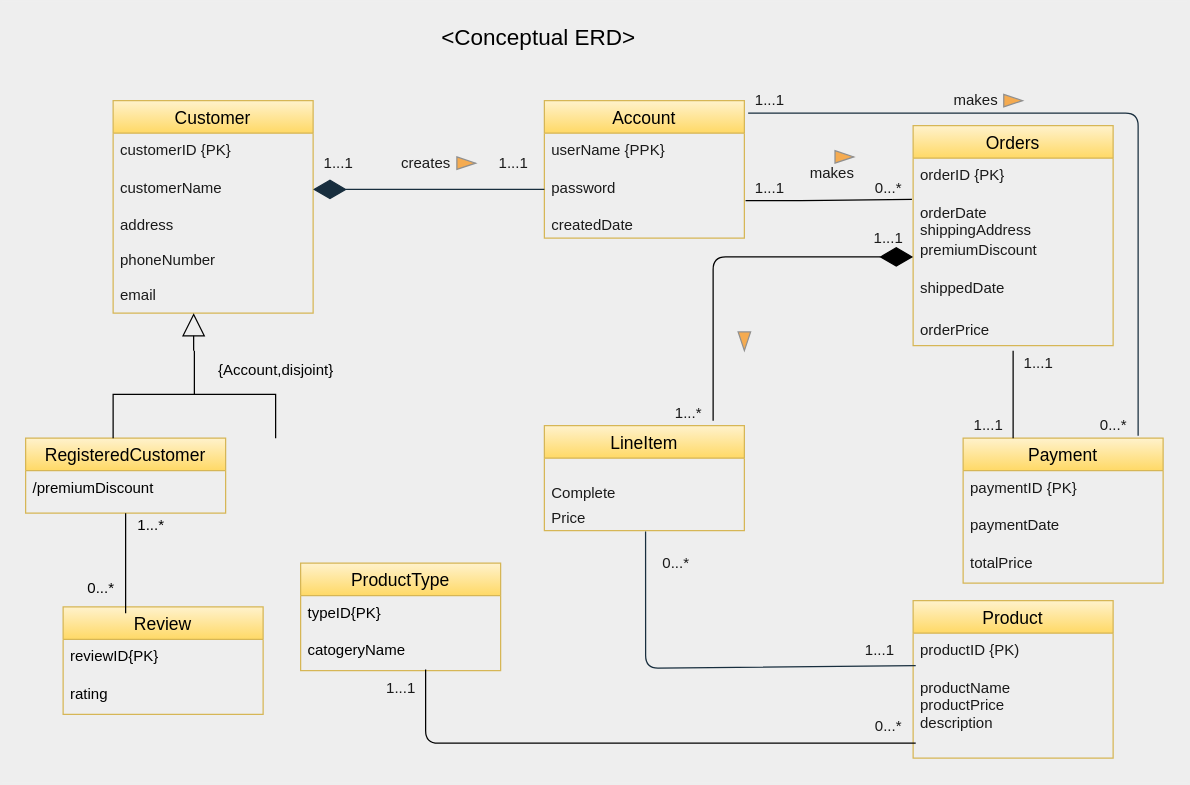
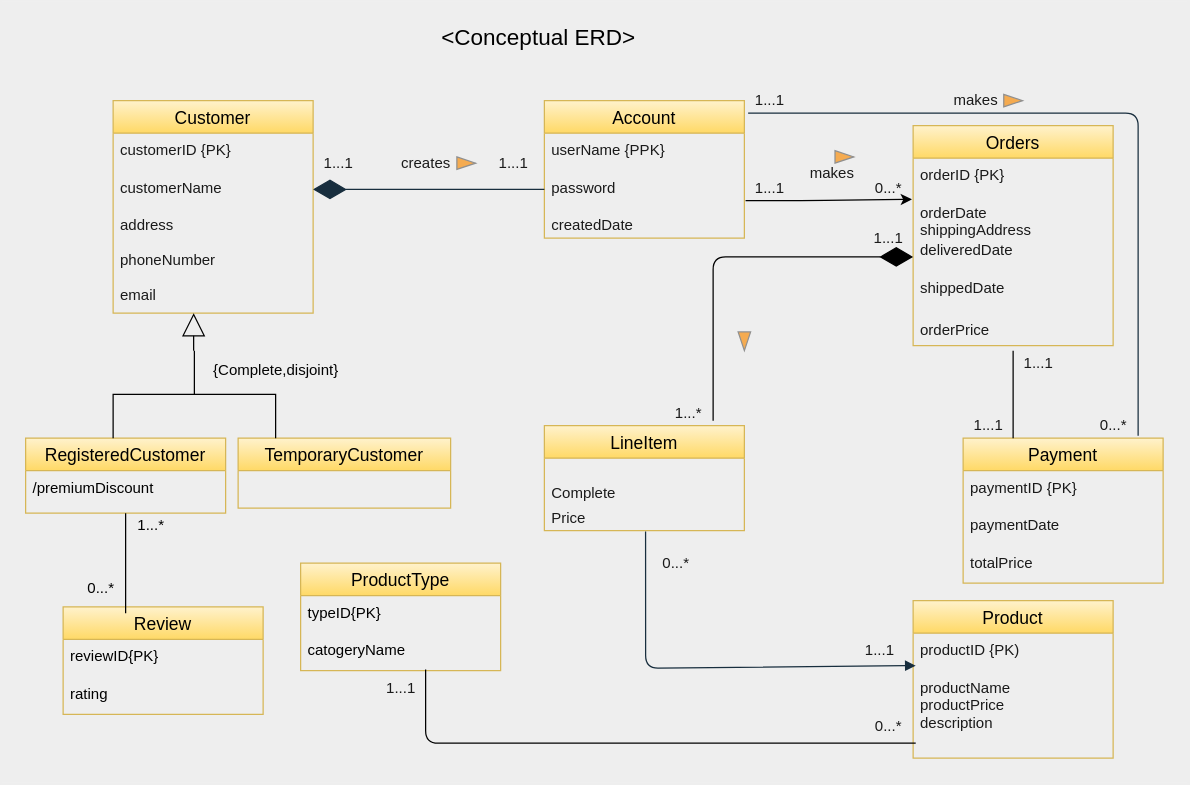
edge "password" -- "orderDate shippingAddress": arrowhead none -> classic
node "premiumDiscount": label "premiumDiscount" -> "deliveredDate"
node "{Account,disjoint}": label "{Account,disjoint}" -> "{Complete,disjoint}"
node "TemporaryCustomer": added
edge "Price" -- "productID {PK)": arrowhead none -> block
